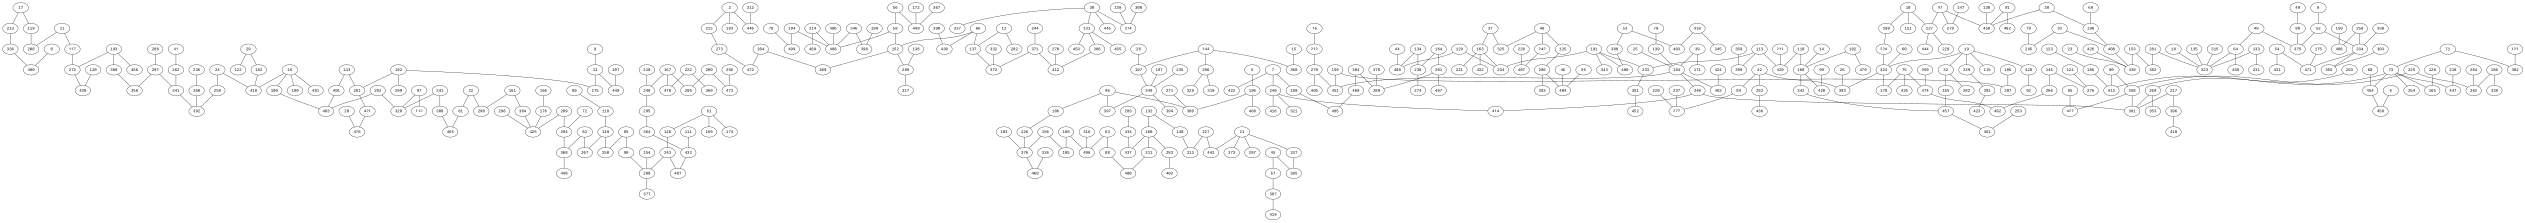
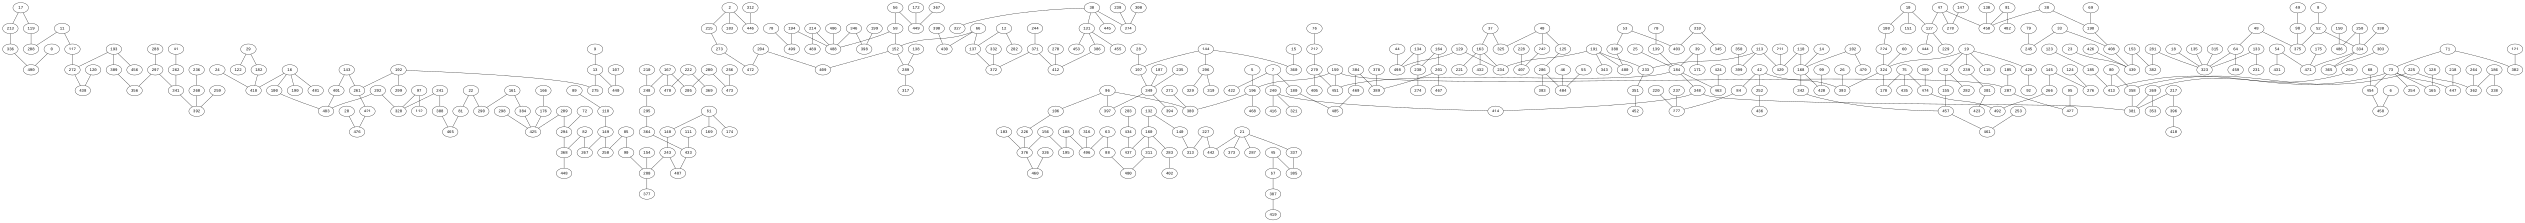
edge "24" -- "259": removed
edge "159" -- "196": added
edge "358" -- "427": now "207" -- "427"
